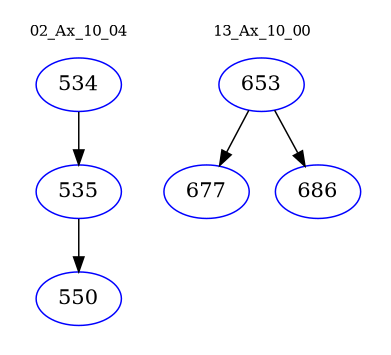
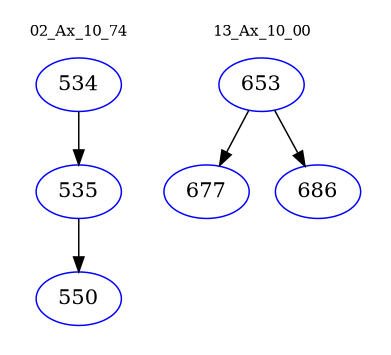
cluster "02_Ax_10_04": label "02_Ax_10_04" -> "02_Ax_10_74"
